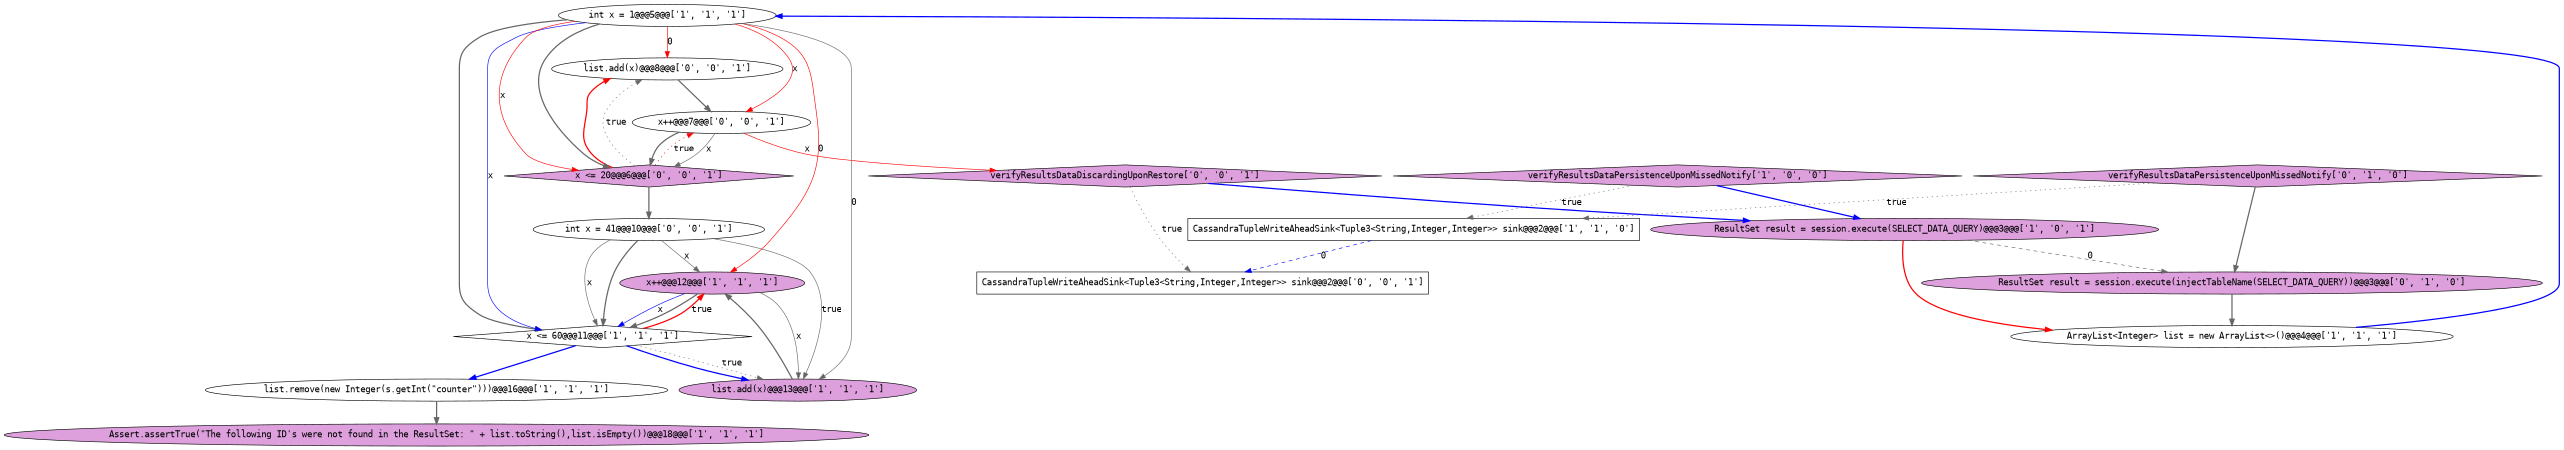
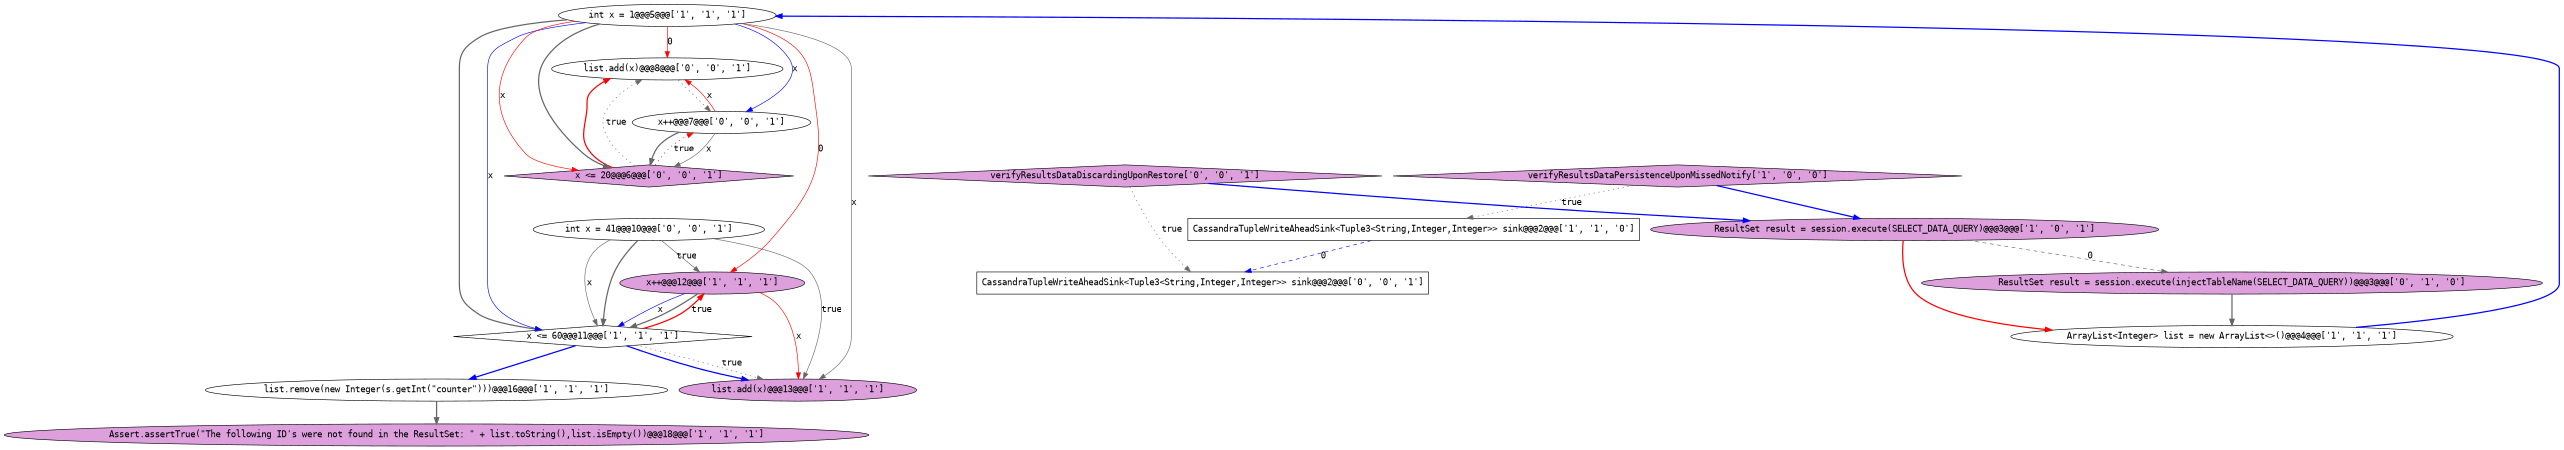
edge "int x = 1@@@5@@@['1', '1', '1']" -> "x++@@@7@@@['0', '0', '1']": color red -> blue
edge "list.add(x)@@@8@@@['0', '0', '1']" -> "x++@@@7@@@['0', '0', '1']": style bold -> dotted
edge "x++@@@7@@@['0', '0', '1']" -> "verifyResultsDataDiscardingUponRestore['0', '0', '1']": now "x++@@@7@@@['0', '0', '1']" -> "list.add(x)@@@8@@@['0', '0', '1']"
node "verifyResultsDataPersistenceUponMissedNotify['0', '1', '0']": removed
edge "x <= 20@@@6@@@['0', '0', '1']" -> "int x = 41@@@10@@@['0', '0', '1']": removed
edge "int x = 1@@@5@@@['1', '1', '1']" -> "list.add(x)@@@13@@@['1', '1', '1']": label "0" -> "x"
edge "int x = 41@@@10@@@['0', '0', '1']" -> "x++@@@12@@@['1', '1', '1']": label "x" -> "true"
edge "x++@@@12@@@['1', '1', '1']" -> "list.add(x)@@@13@@@['1', '1', '1']": color gray40 -> red
edge "list.add(x)@@@13@@@['1', '1', '1']" -> "x++@@@12@@@['1', '1', '1']": removed
